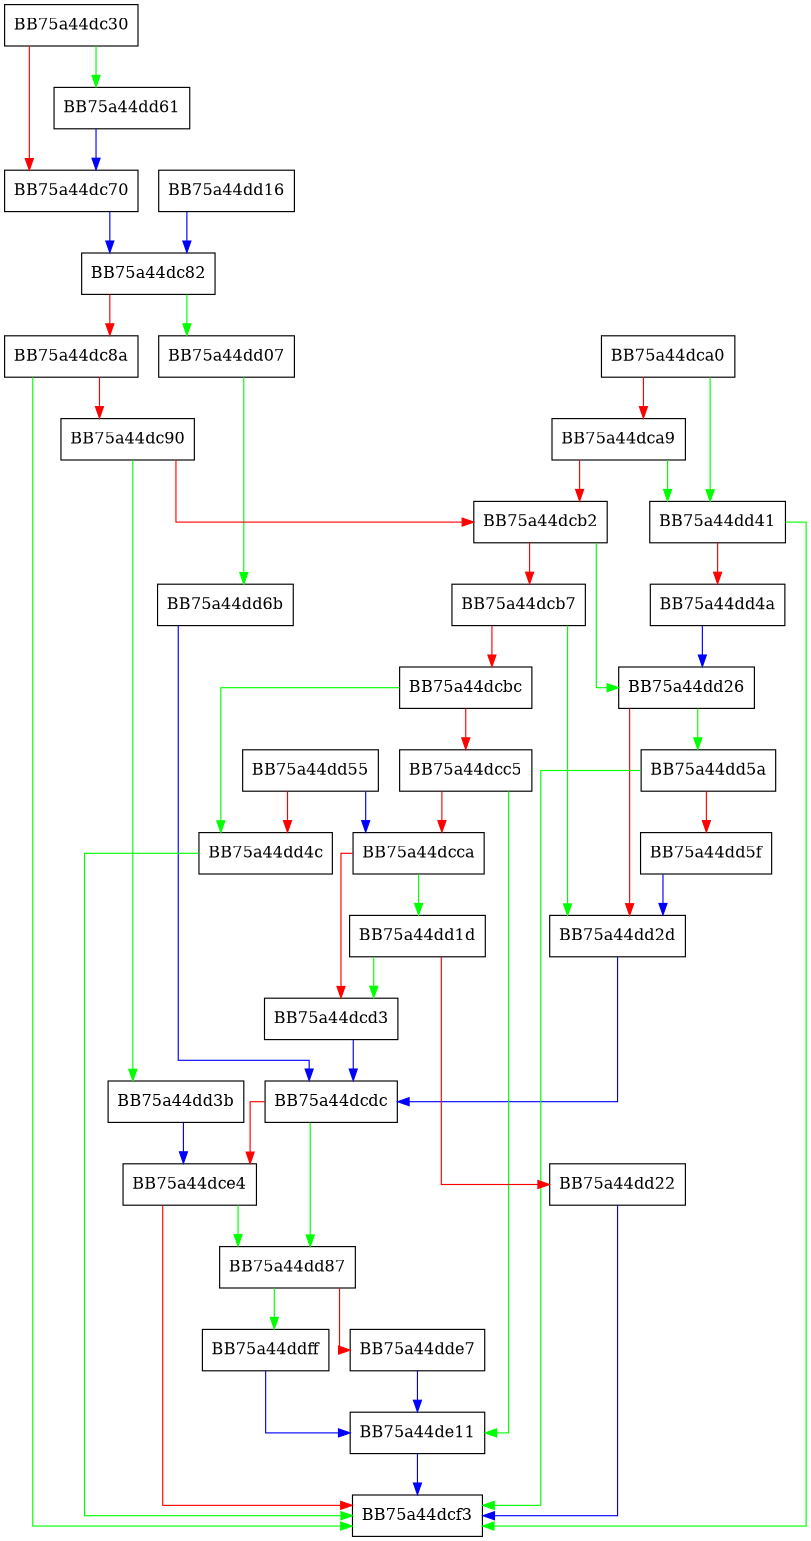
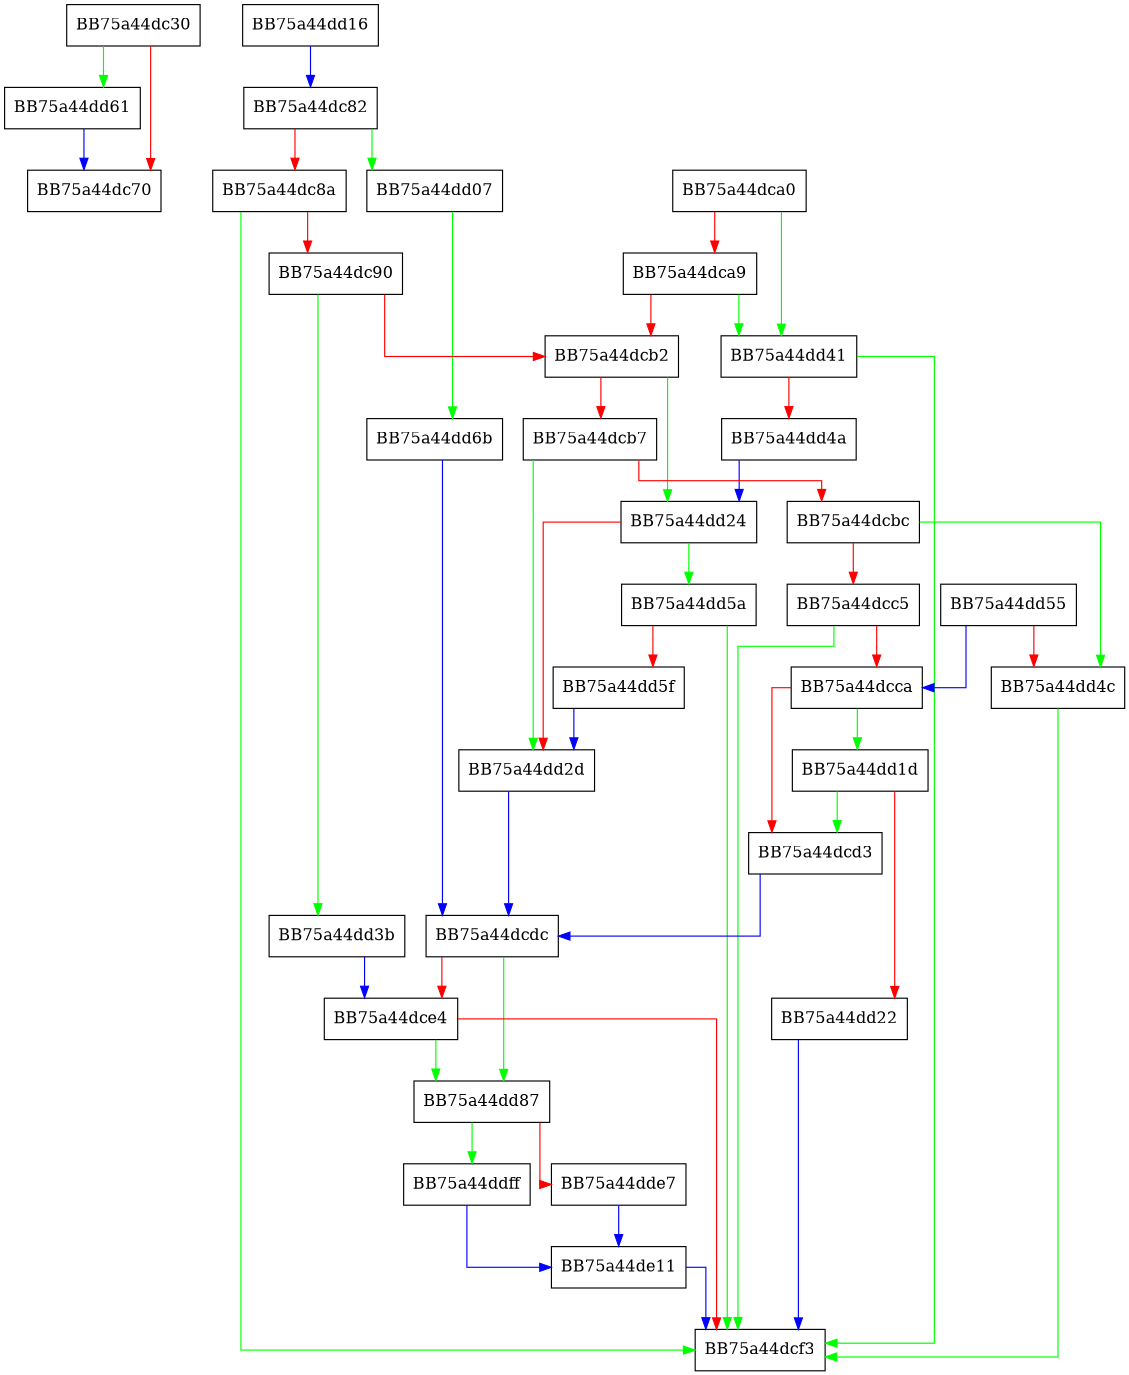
edge "BB75a44dc70" -> "BB75a44dc82": removed
node "BB75a44dd26": label "BB75a44dd26" -> "BB75a44dd24"
edge "BB75a44dcc5" -> "BB75a44de11": now "BB75a44dcc5" -> "BB75a44dcf3"
